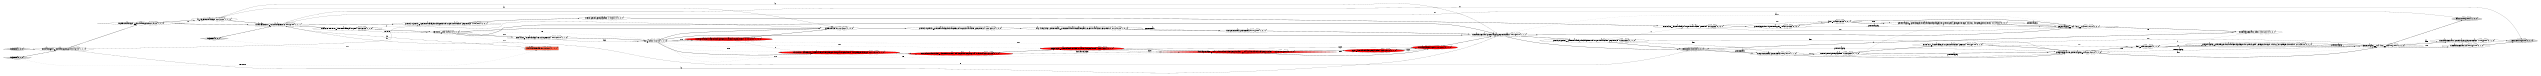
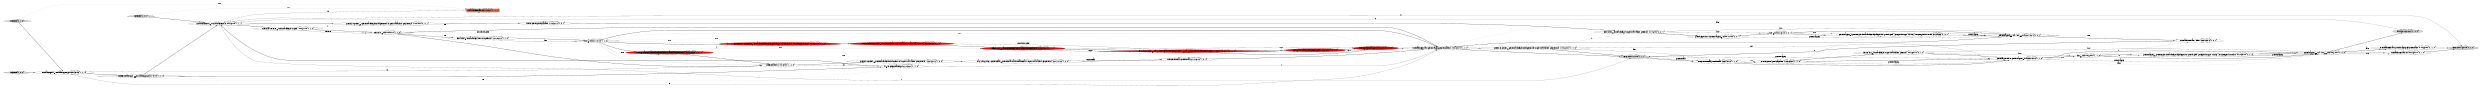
edge "bt = vm.getBootLoaderType()@@@5@@@['1', '1', '0']" -> "to.setBootloader(bt)@@@15@@@['1', '0', '0']": reversed
edge "userVmVO != null@@@9@@@['1', '1', '0']" -> "host != null@@@11@@@['1', '1', '0']": label "true" -> "hostWithMinSocket"
edge "host != null@@@11@@@['1', '1', '0']" -> "to.setBootloader(bt)@@@15@@@['1', '0', '0']": style bold -> dashed
edge "implement['0', '1', '0']" -> "VirtualMachineProfile vm@@@2@@@['1', '1', '1']": label "userVmVO" -> "true"
